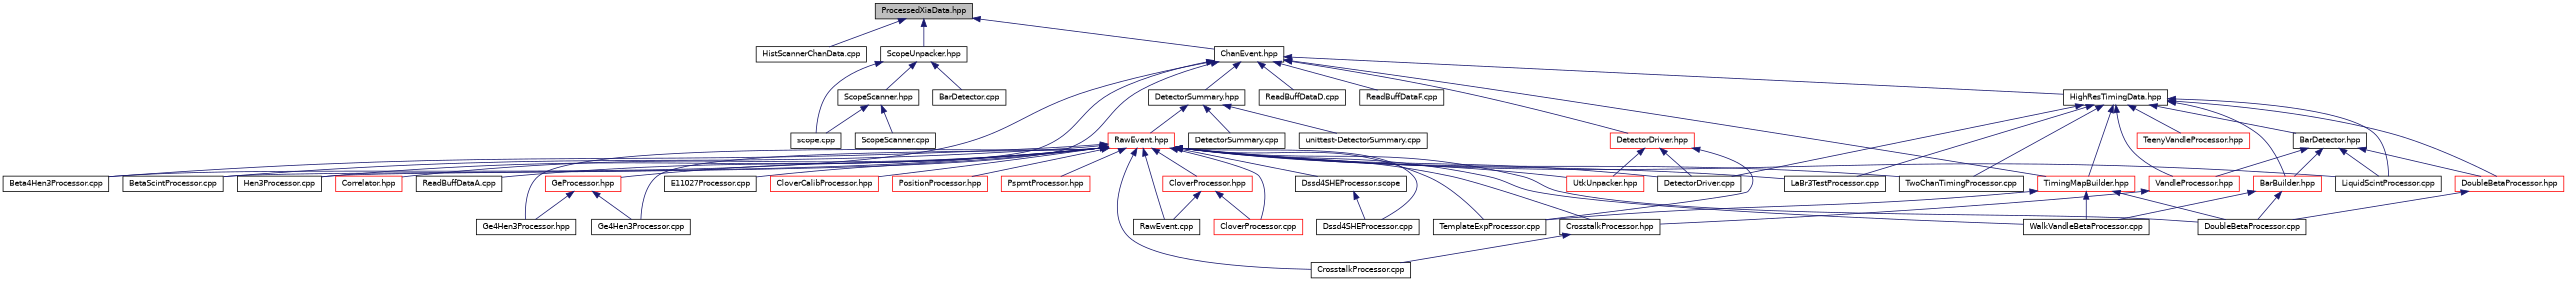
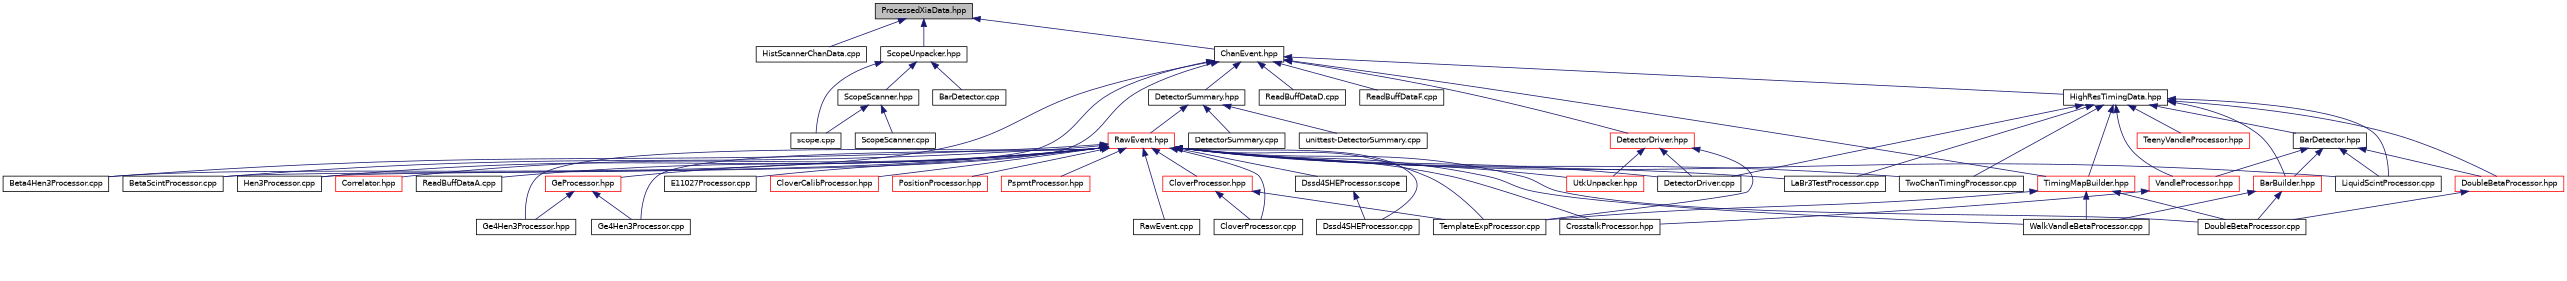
edge "RawEvent.cpp" -> "CloverProcessor.hpp": now "TemplateExpProcessor.cpp" -> "CloverProcessor.hpp"
node "CloverProcessor.cpp": color red -> black
node "CrosstalkProcessor.cpp": removed
